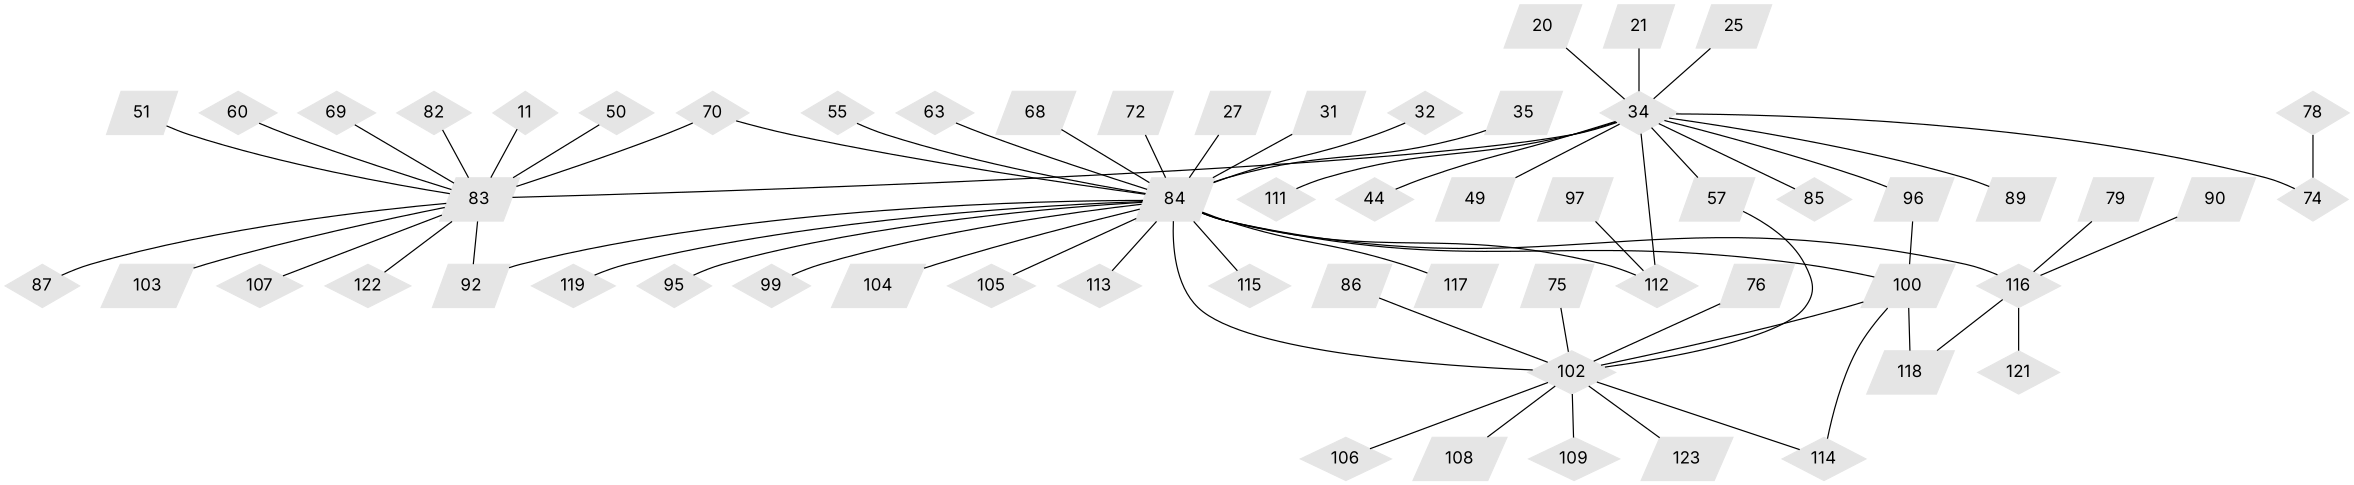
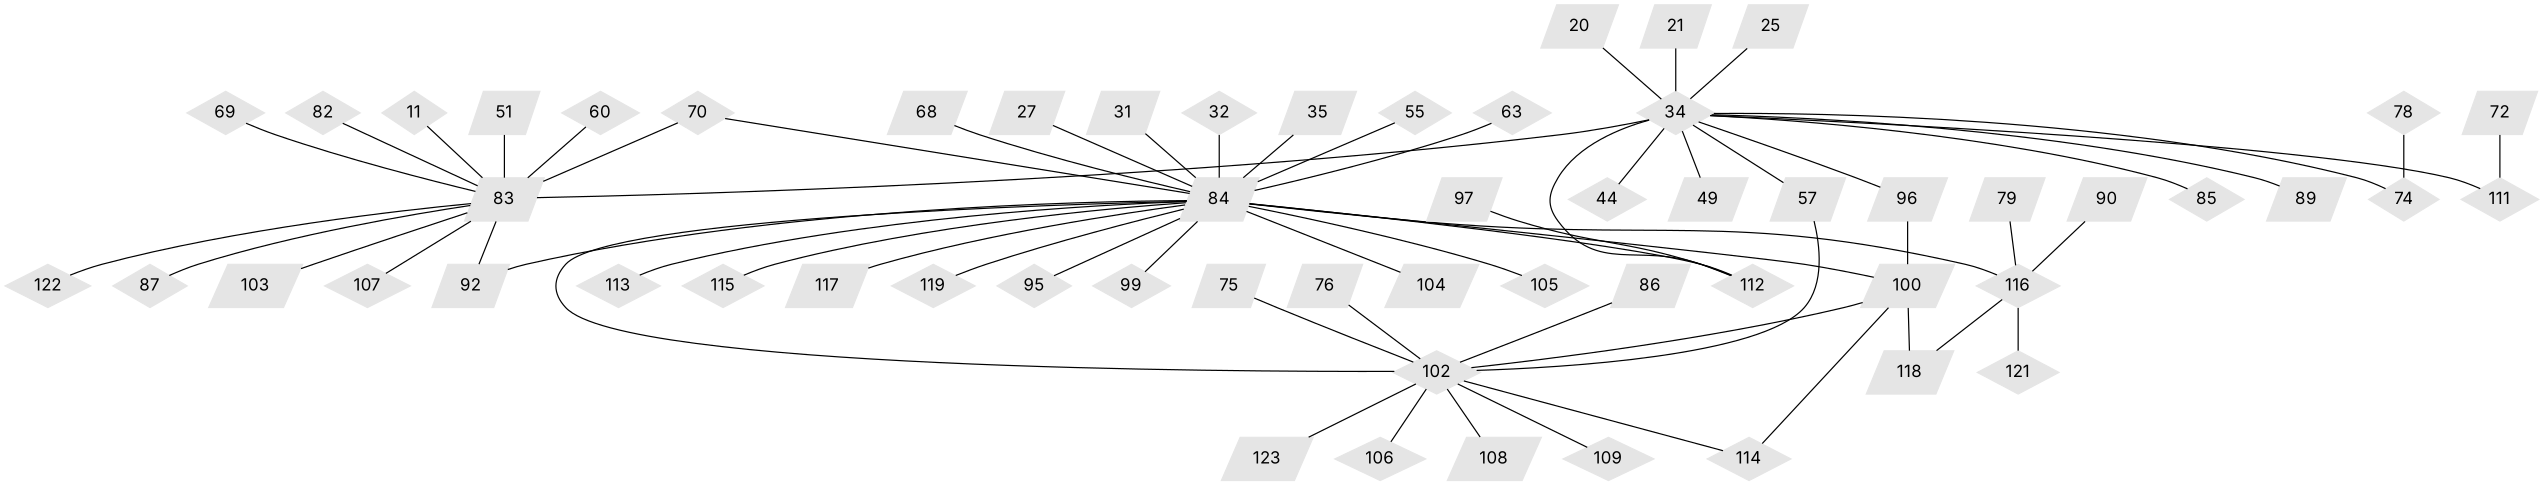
node "50": removed
edge "72" -- "84": now "72" -- "111"
